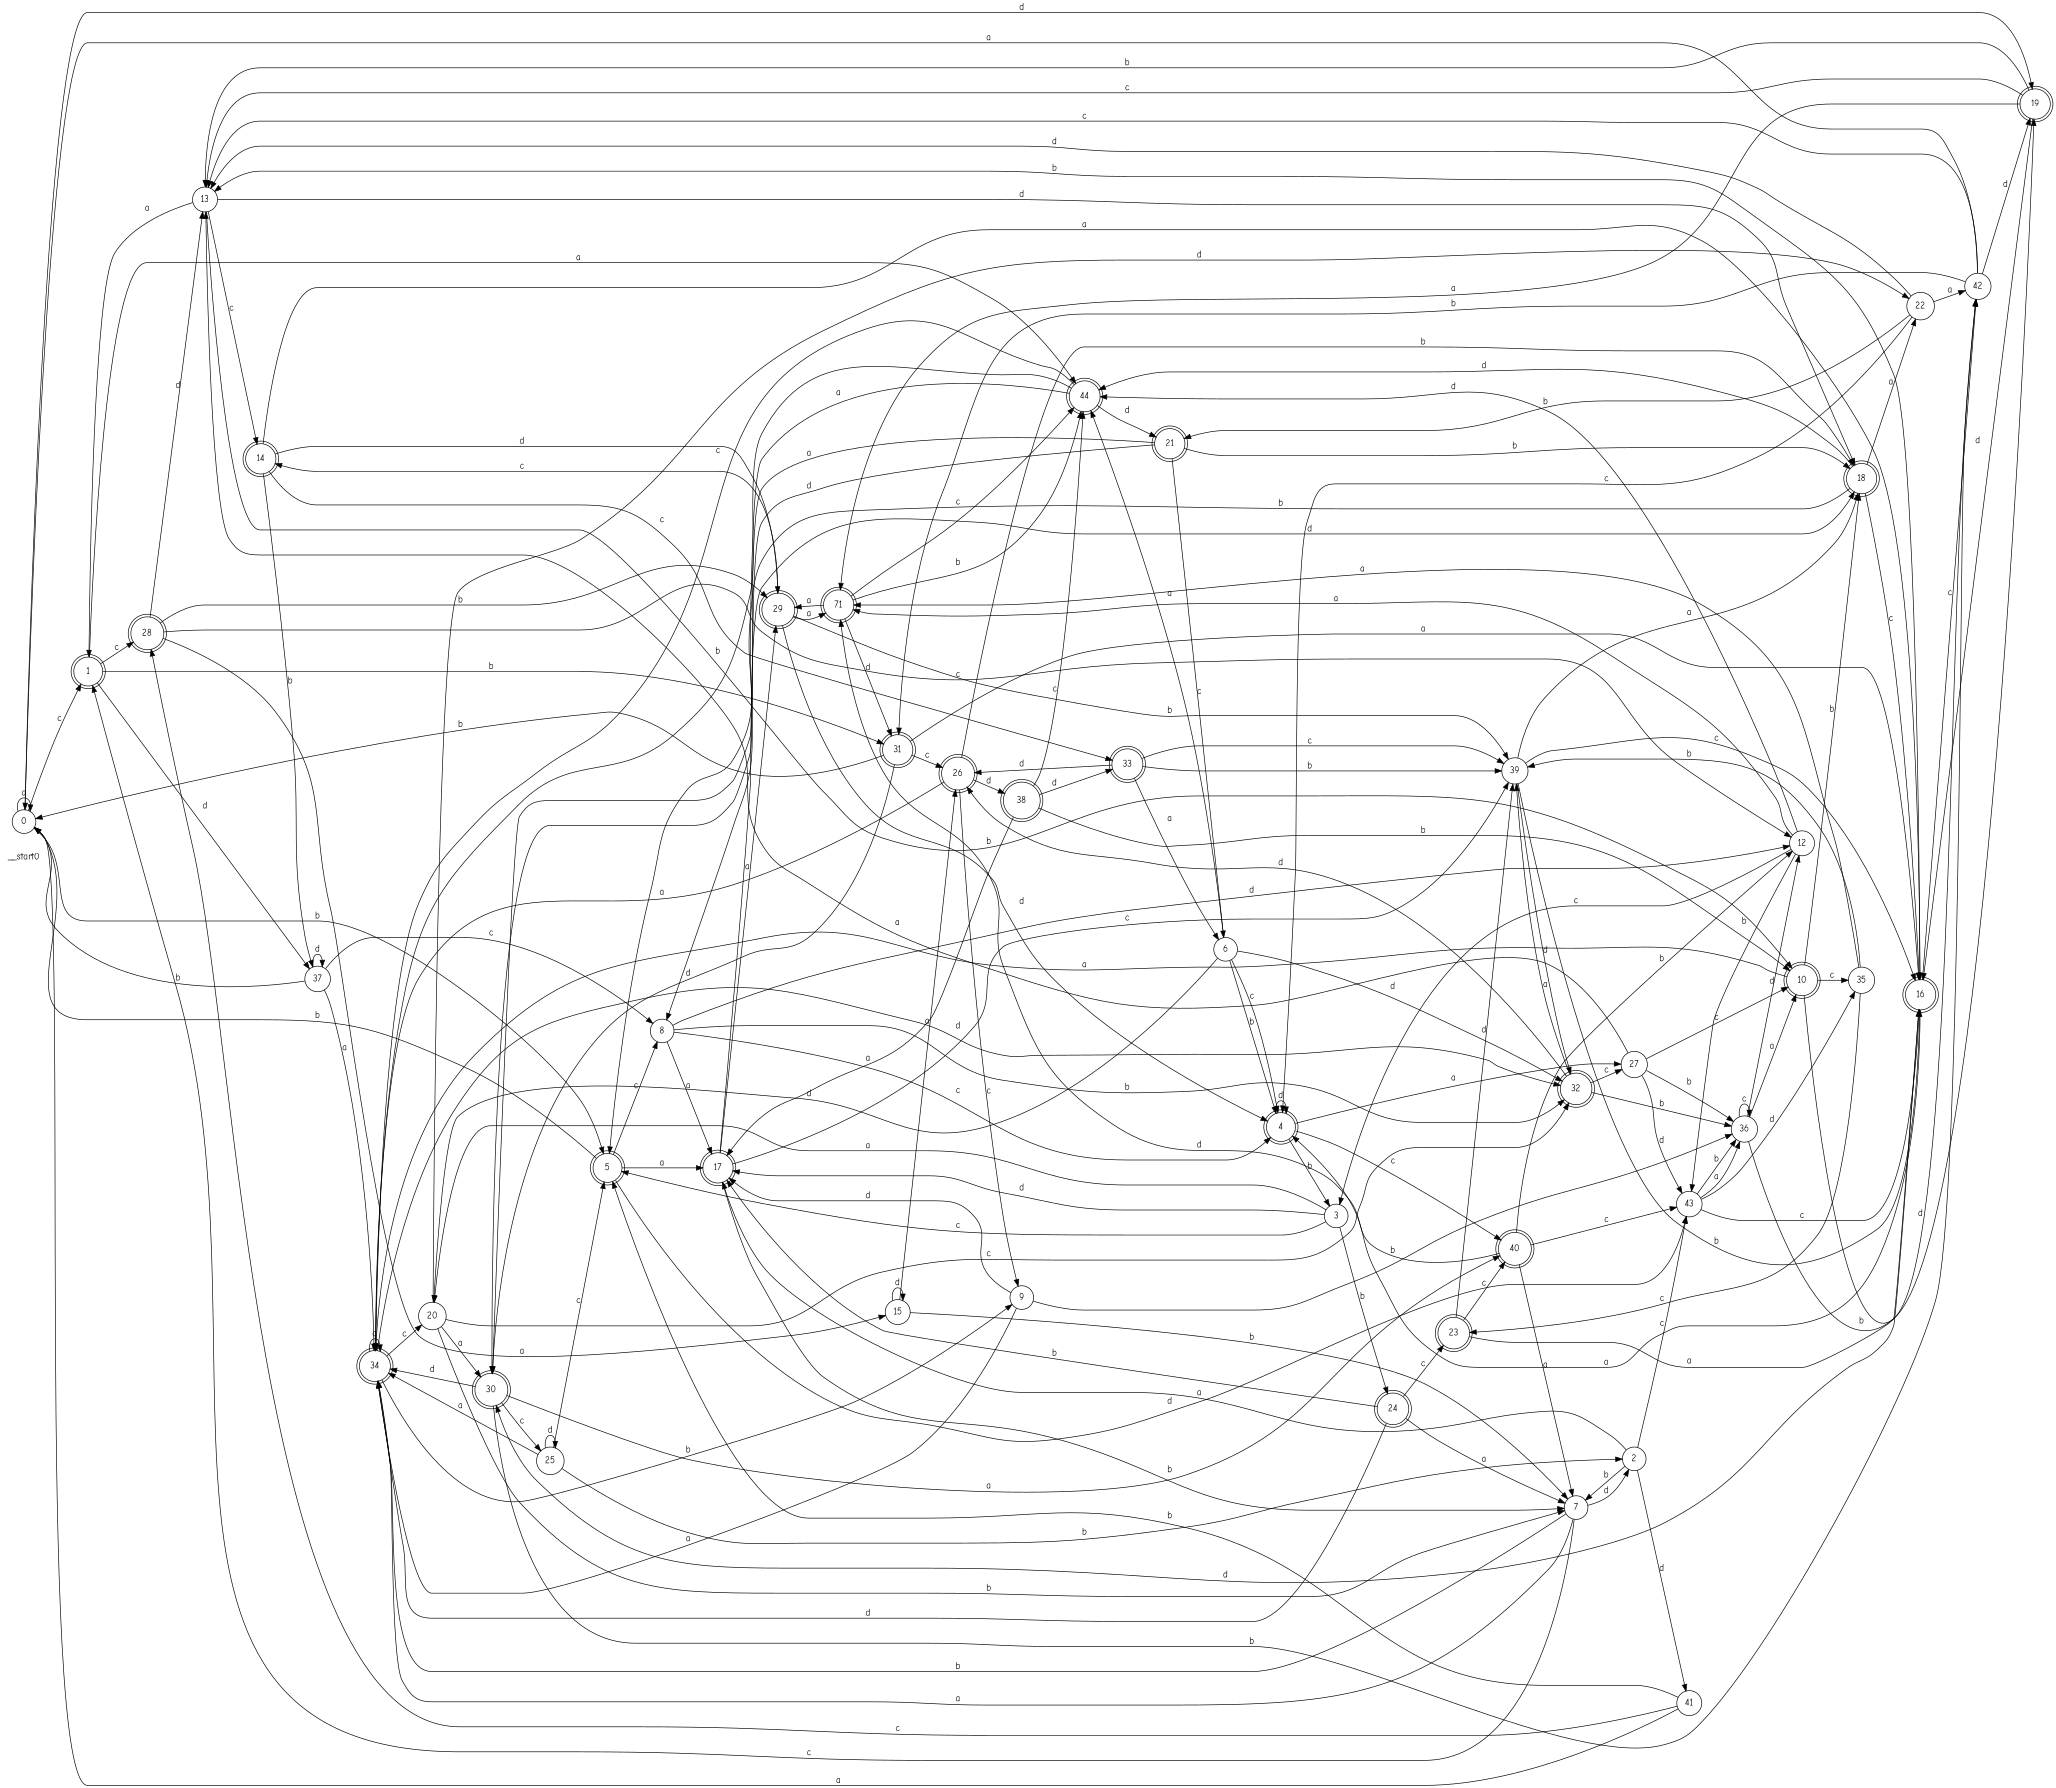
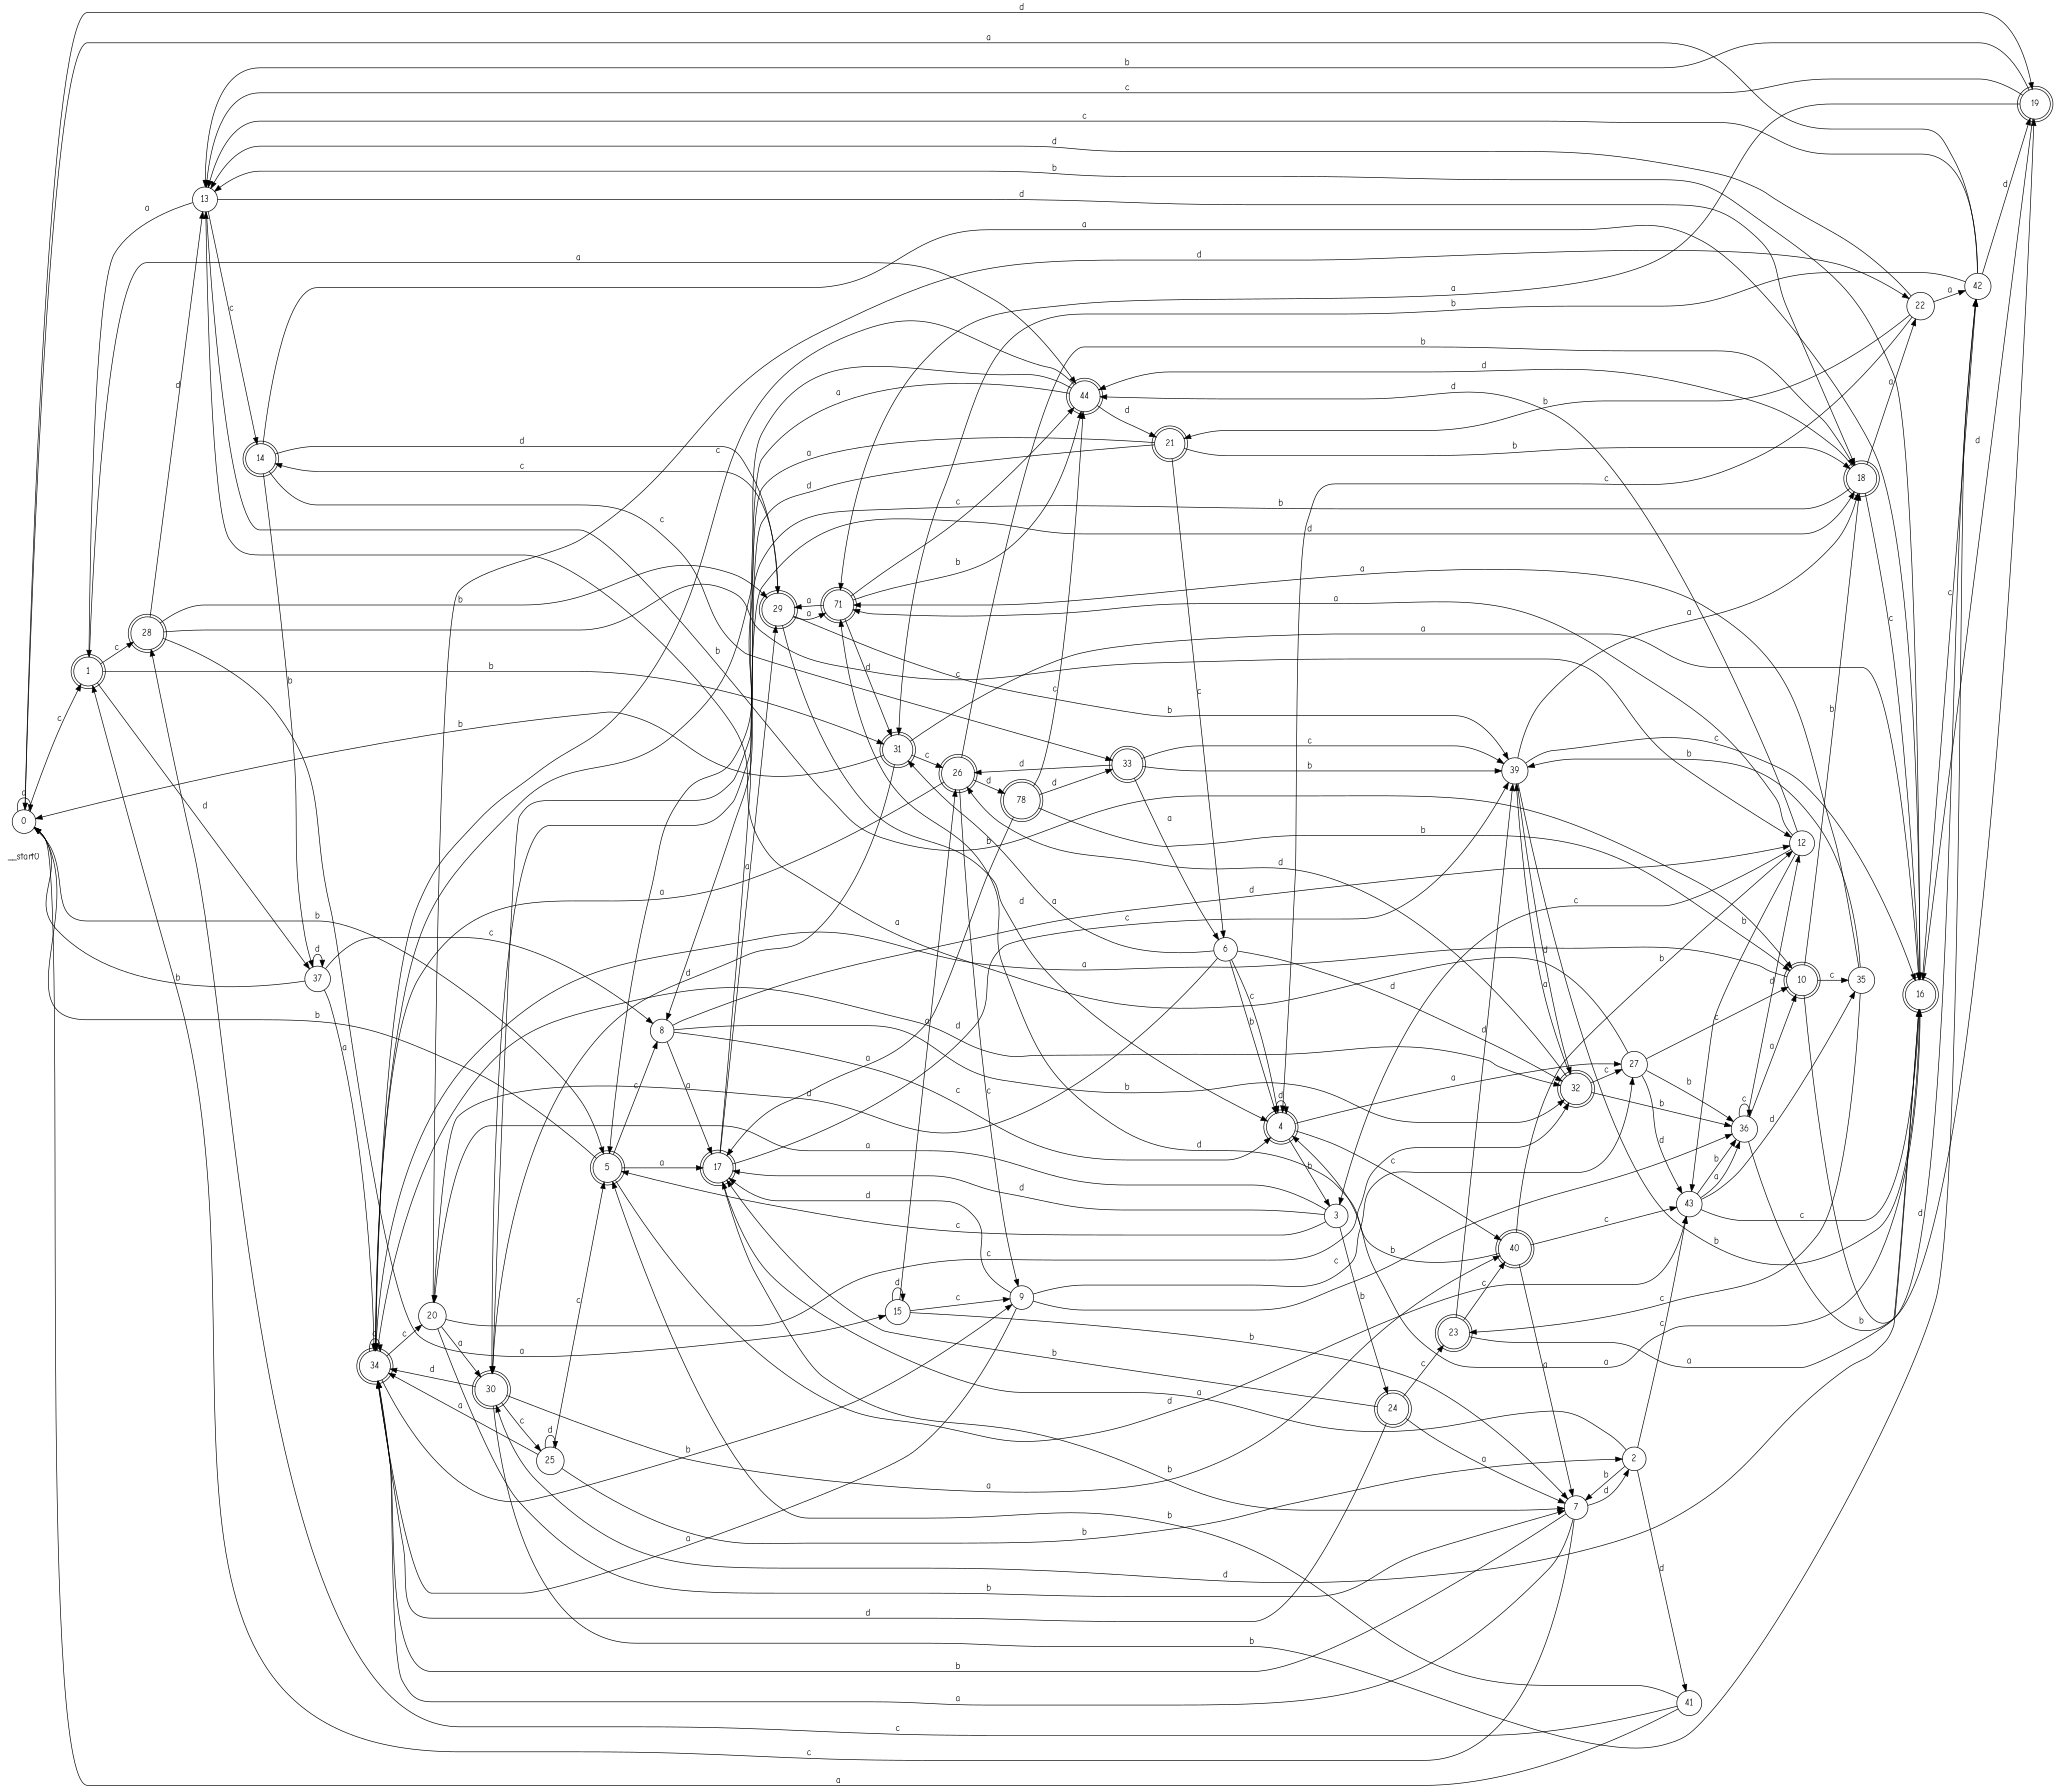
edge "6" -> "44": now "6" -> "31"
node "38": label "38" -> "78"
edge "9" -> "27": added, label "c"
edge "15" -> "9": added, label "c"
